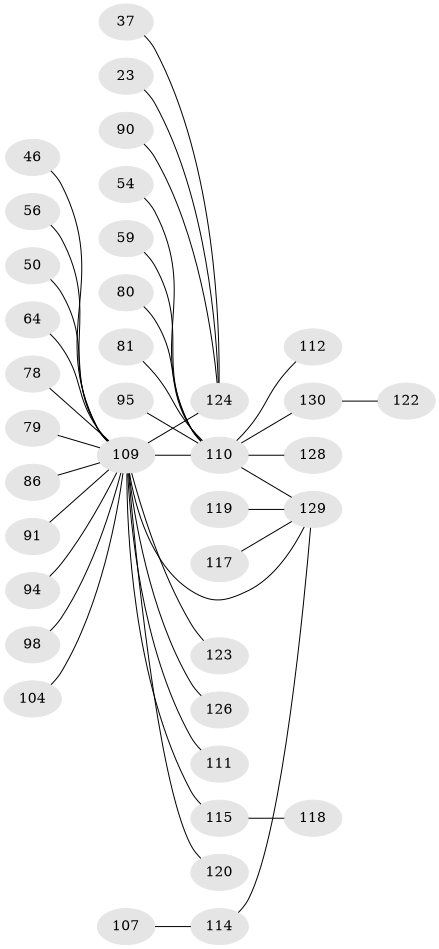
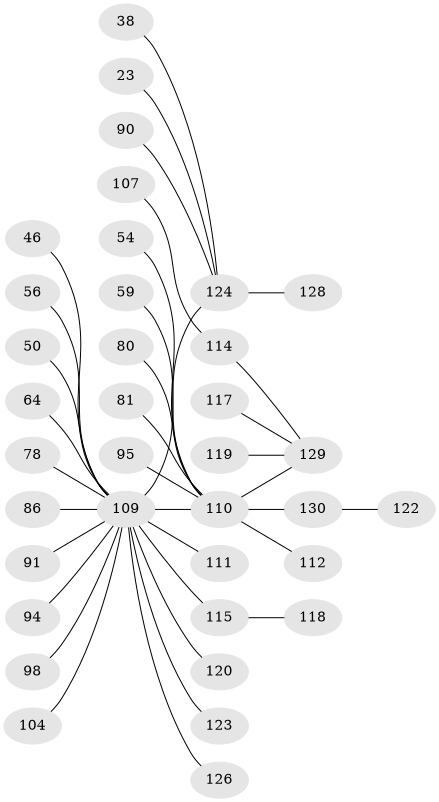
node "37": label "37" -> "38"
node "79": removed
edge "110" -- "128": now "124" -- "128"
edge "109" -- "129": removed
